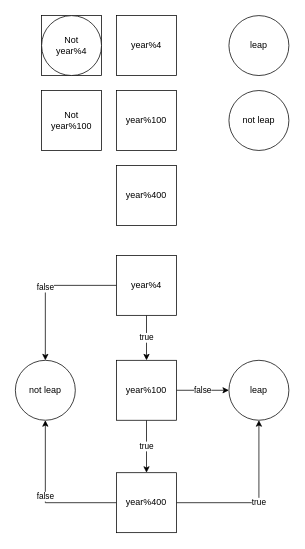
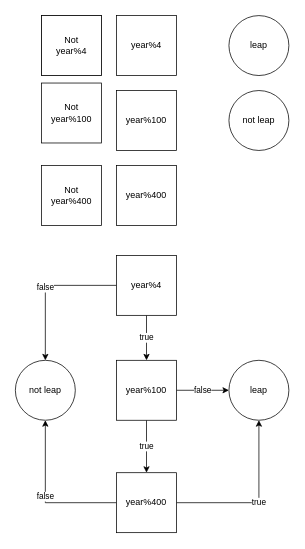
node "Not year%4": shape ellipse -> rectangle
node "Not year%100": moved (72, 120) -> (72, 113)
node "Not year%400": added
